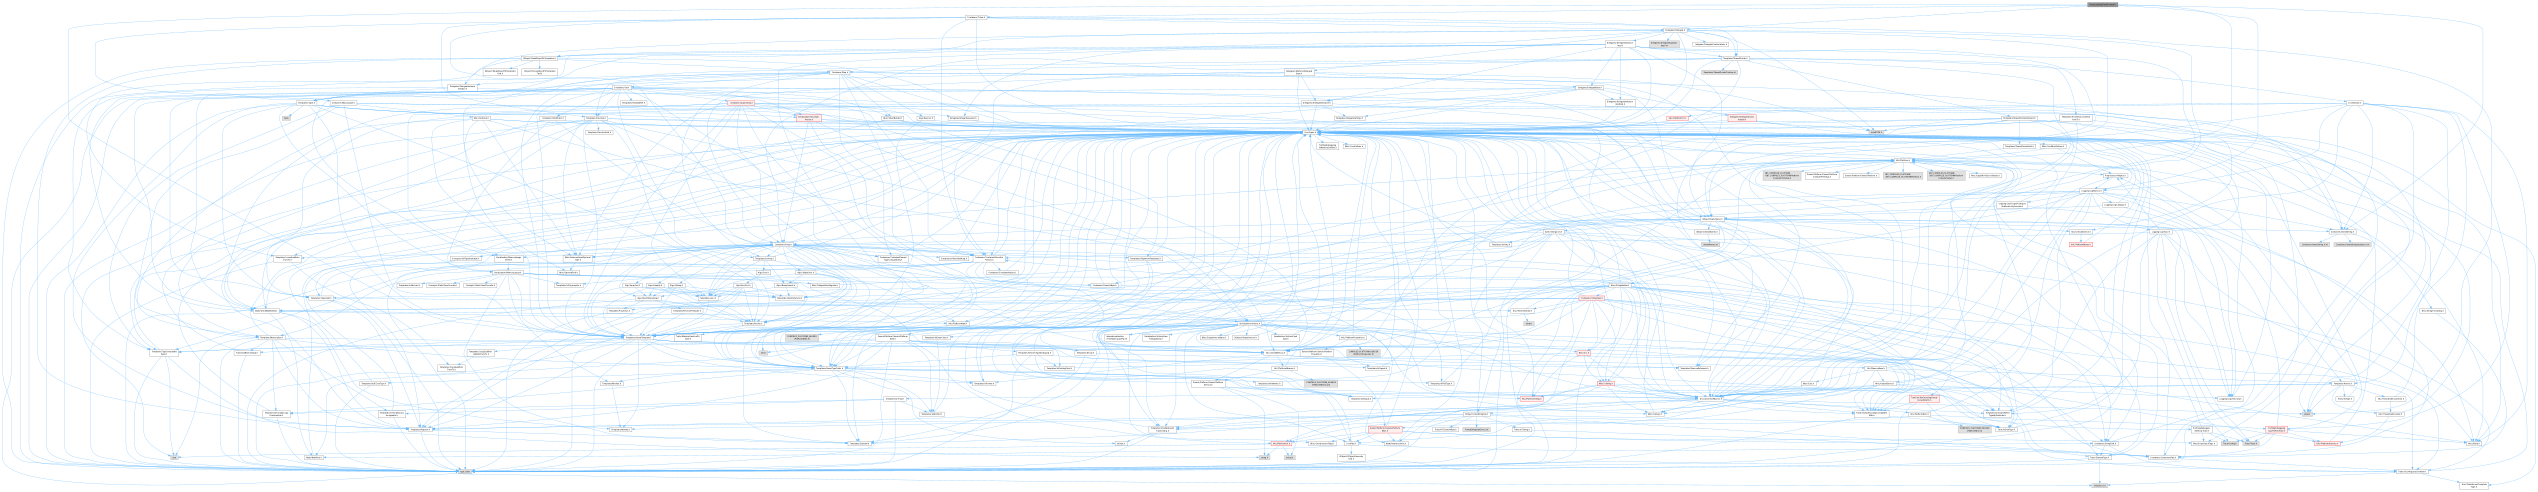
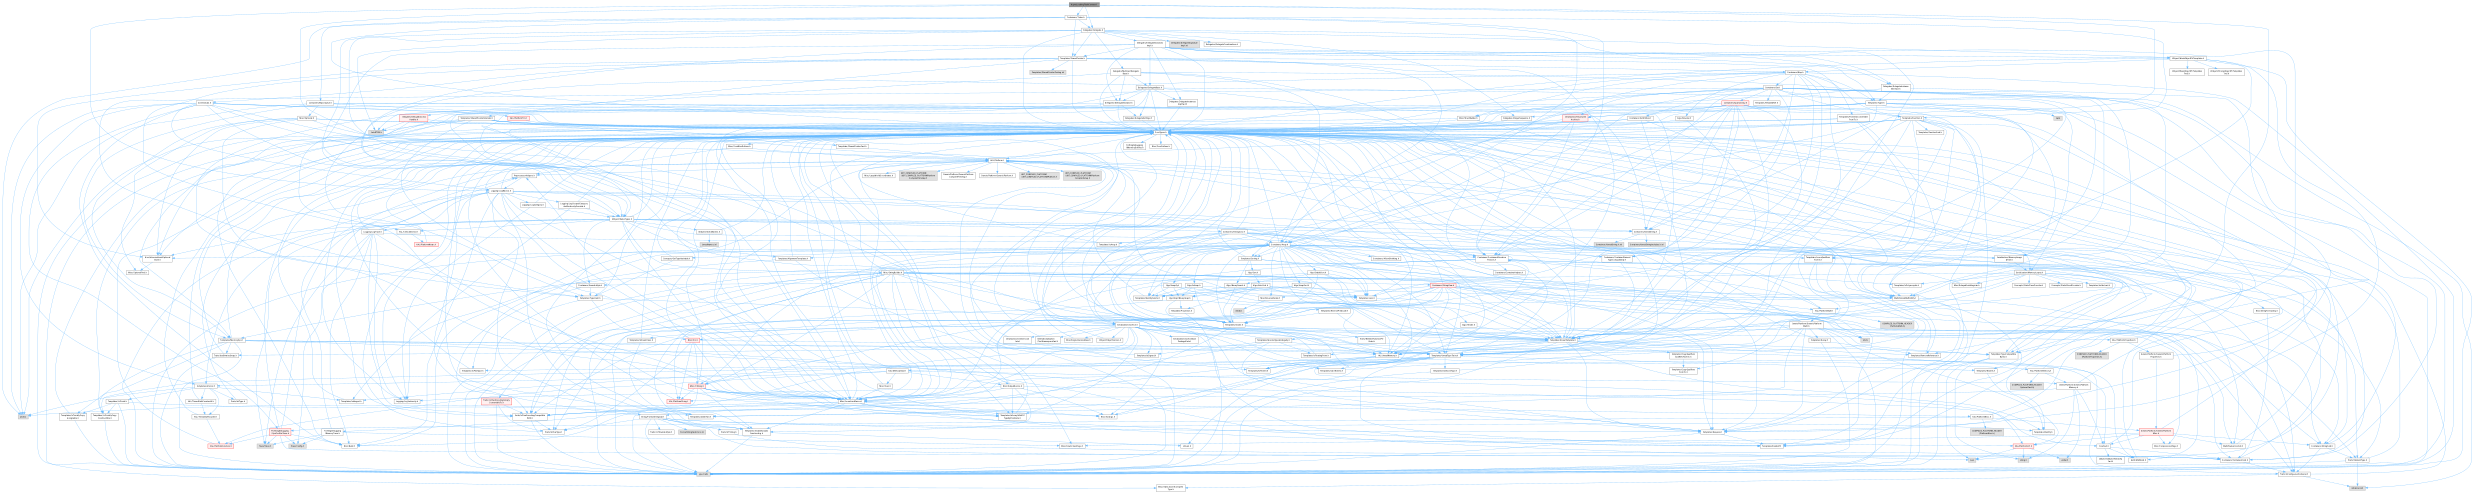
node "Outer/StringConv.h": label "Outer/StringConv.h" -> "Containers/StringConv.h"
node "Algo/Rotate.h": added
edge "Serialization/Archive.h" -> "Templates/IsValidVariadic FunctionArg.h": now "Serialization/Archive.h" -> "Templates/IsArithmetic.h"
node "COMPILED_PLATFORM_HEADER (PlatformMemory.h)": label "COMPILED_PLATFORM_HEADER (PlatformMemory.h)" -> "COMPILED_PLATFORM_HEADER (OptionalFwd.h)"
